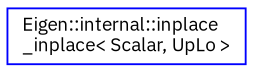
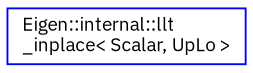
node "Eigen::internal::inplace _inplace< Scalar, UpLo >": label "Eigen::internal::inplace _inplace< Scalar, UpLo >" -> "Eigen::internal::llt _inplace< Scalar, UpLo >"
